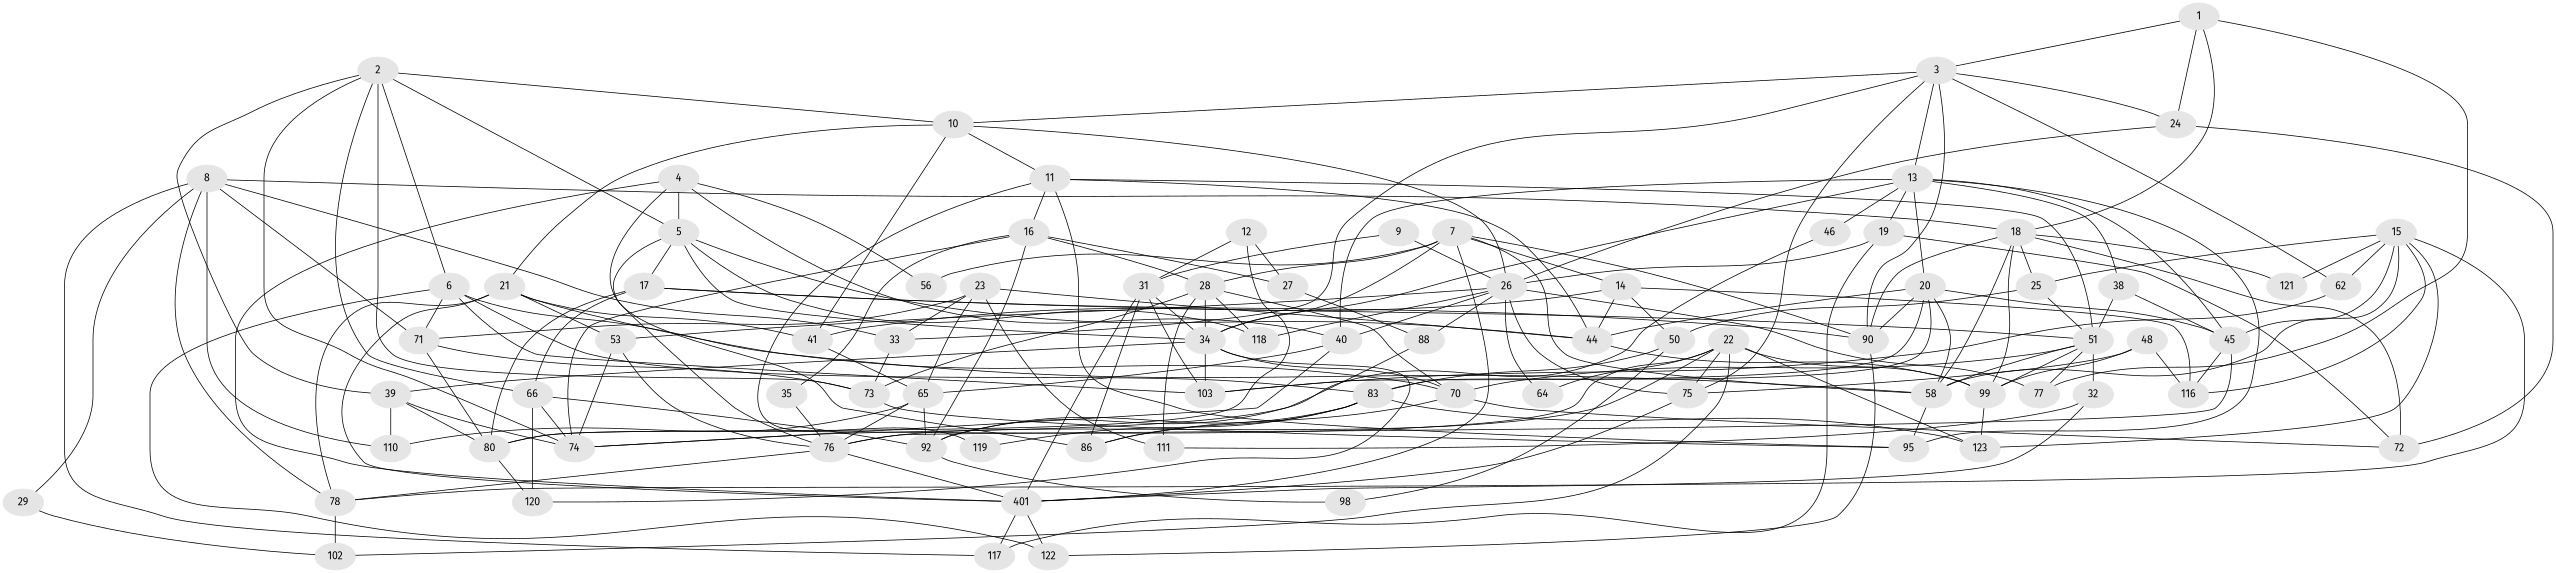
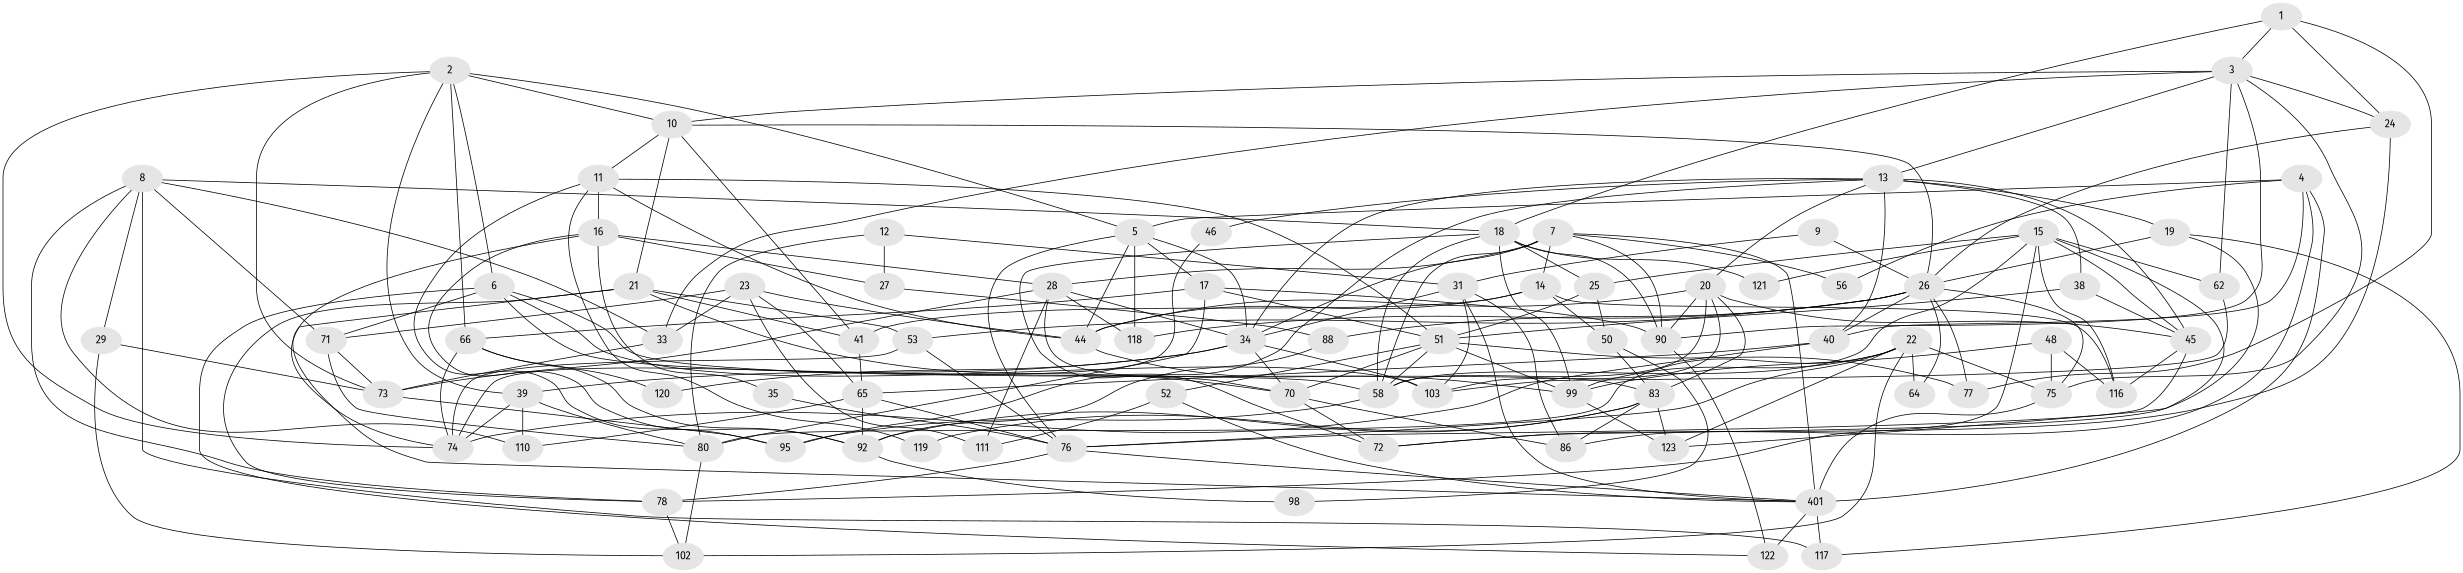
edge "29" -- "73": added
node "32": label "32" -> "52"
edge "80" -- "120": now "80" -- "102"
